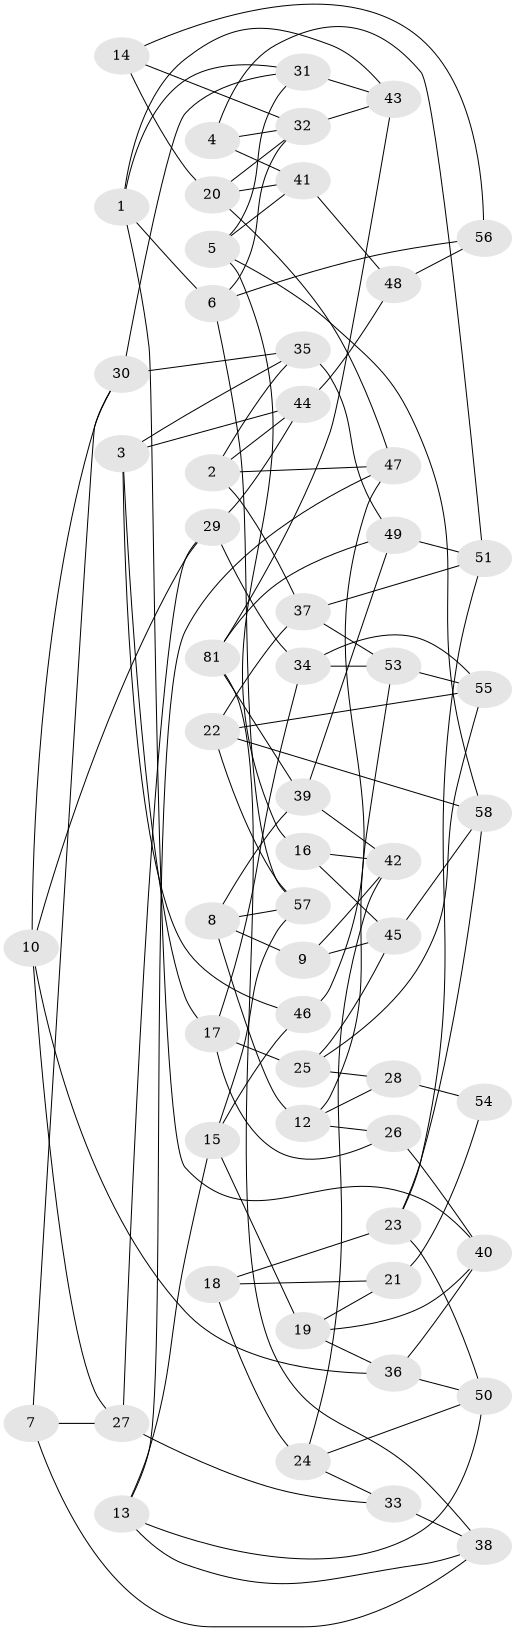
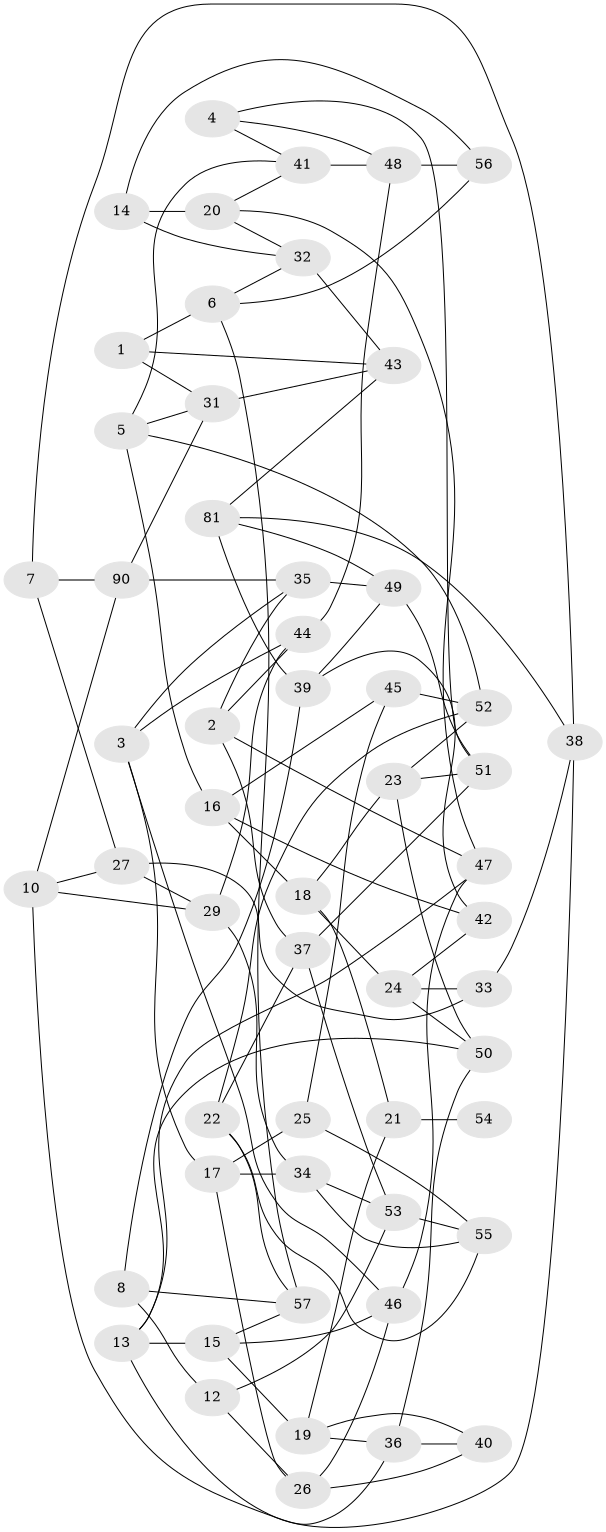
edge "32" -- "4": now "48" -- "4"
node "30": label "30" -> "90"
edge "1" -- "40": removed
node "58": label "58" -> "52"
edge "16" -- "18": added
node "9": removed
node "28": removed
edge "46" -- "26": added
